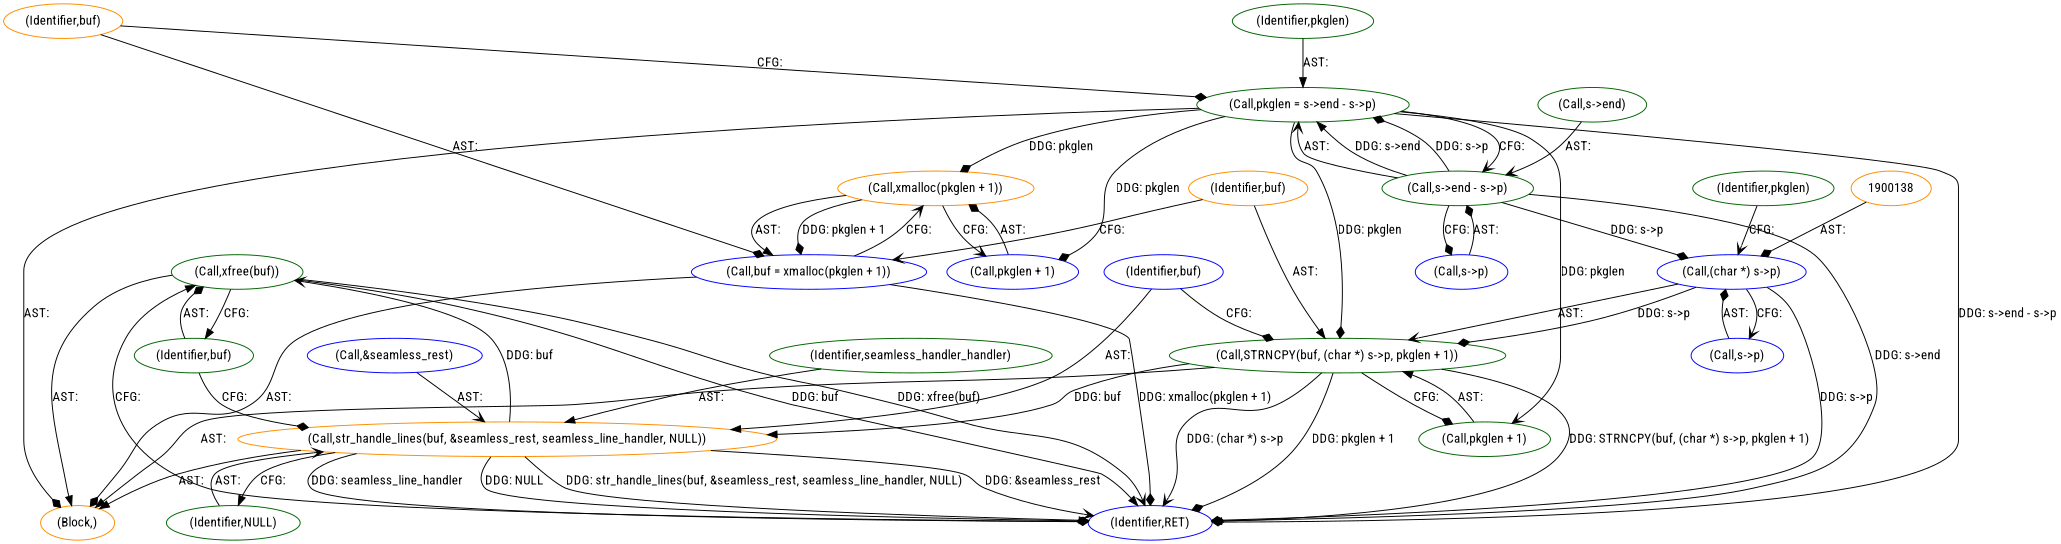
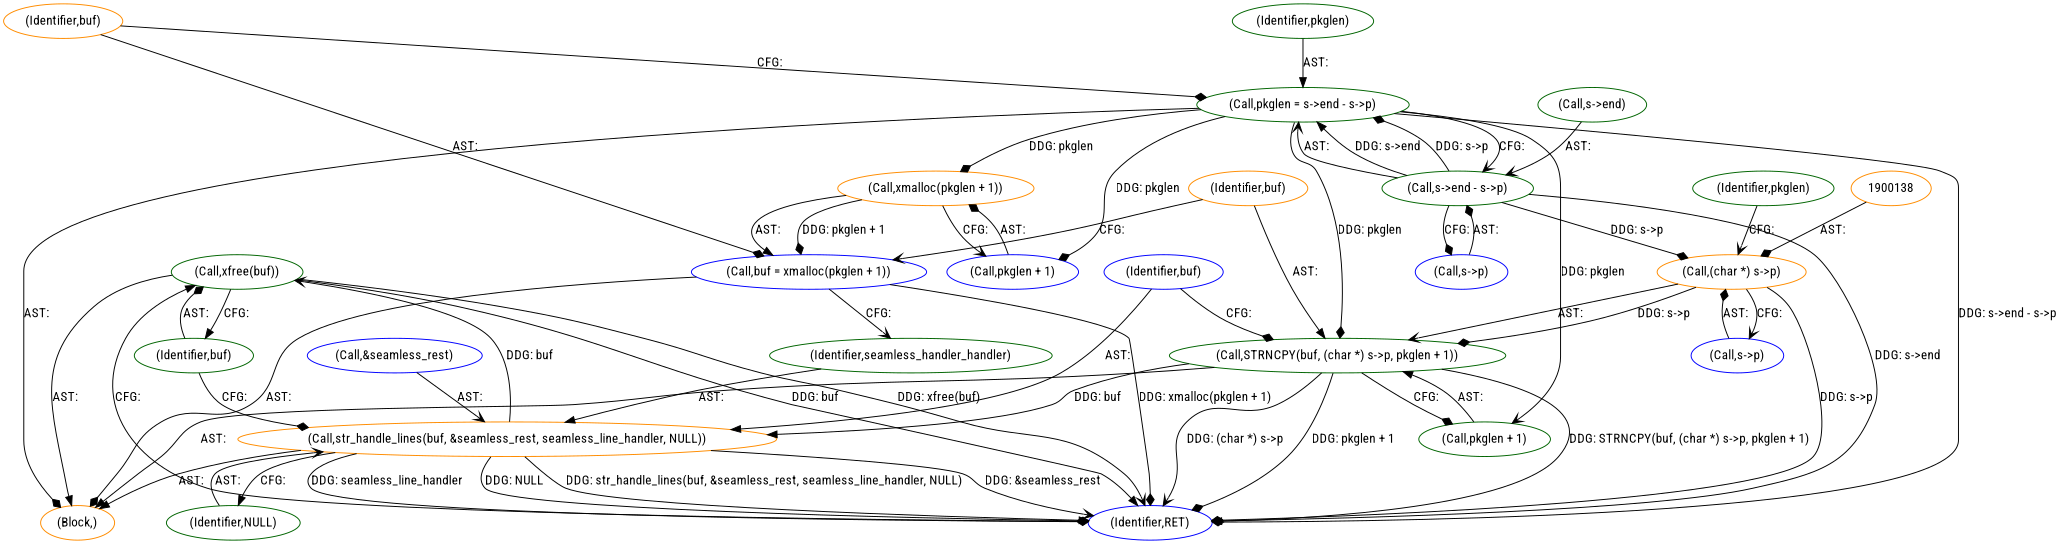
edge "(Call,buf = xmalloc(pkglen + 1))" -> "(Call,xmalloc(pkglen + 1))": now "(Call,buf = xmalloc(pkglen + 1))" -> "(Identifier,seamless_handler_handler)"
node "(Call,(char *) s->p)": color blue -> darkorange
